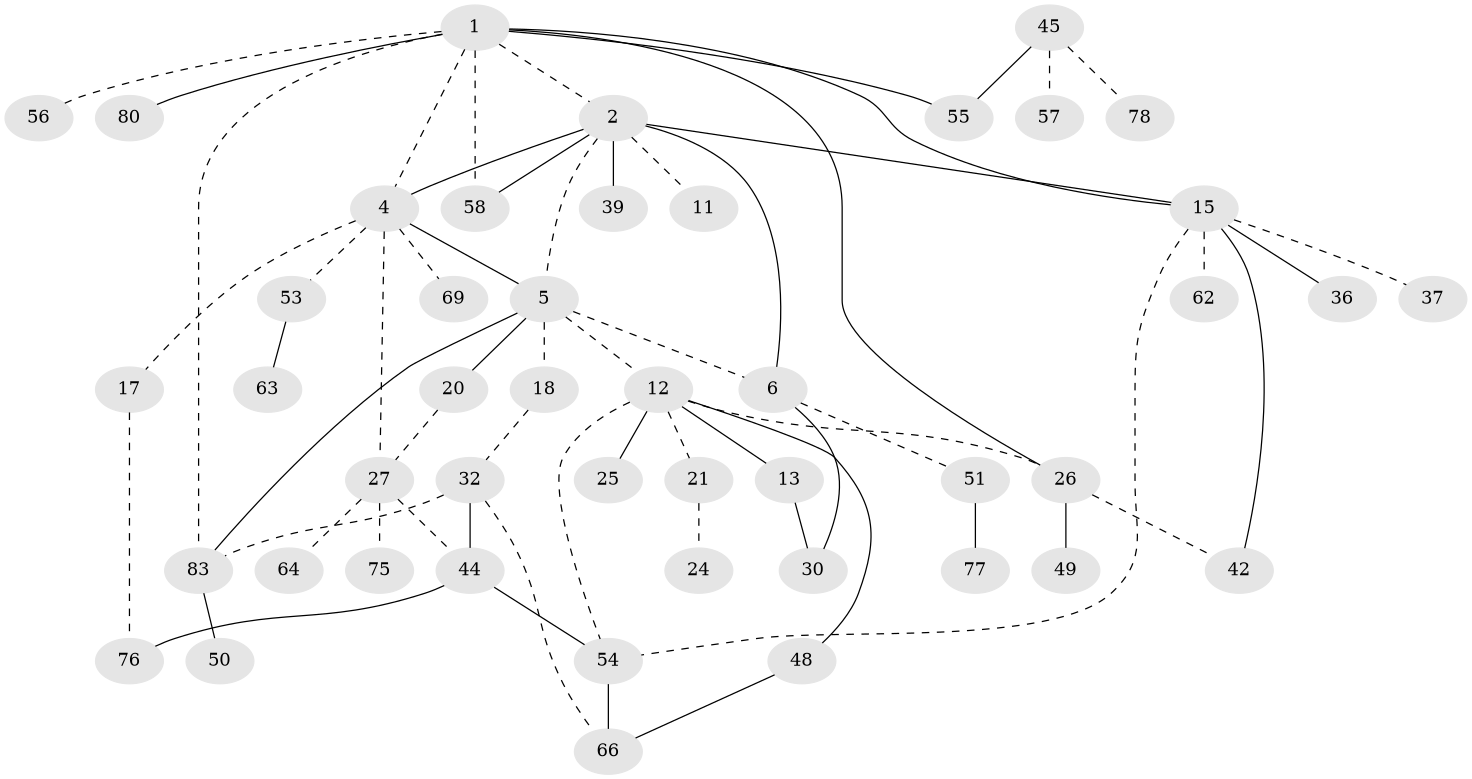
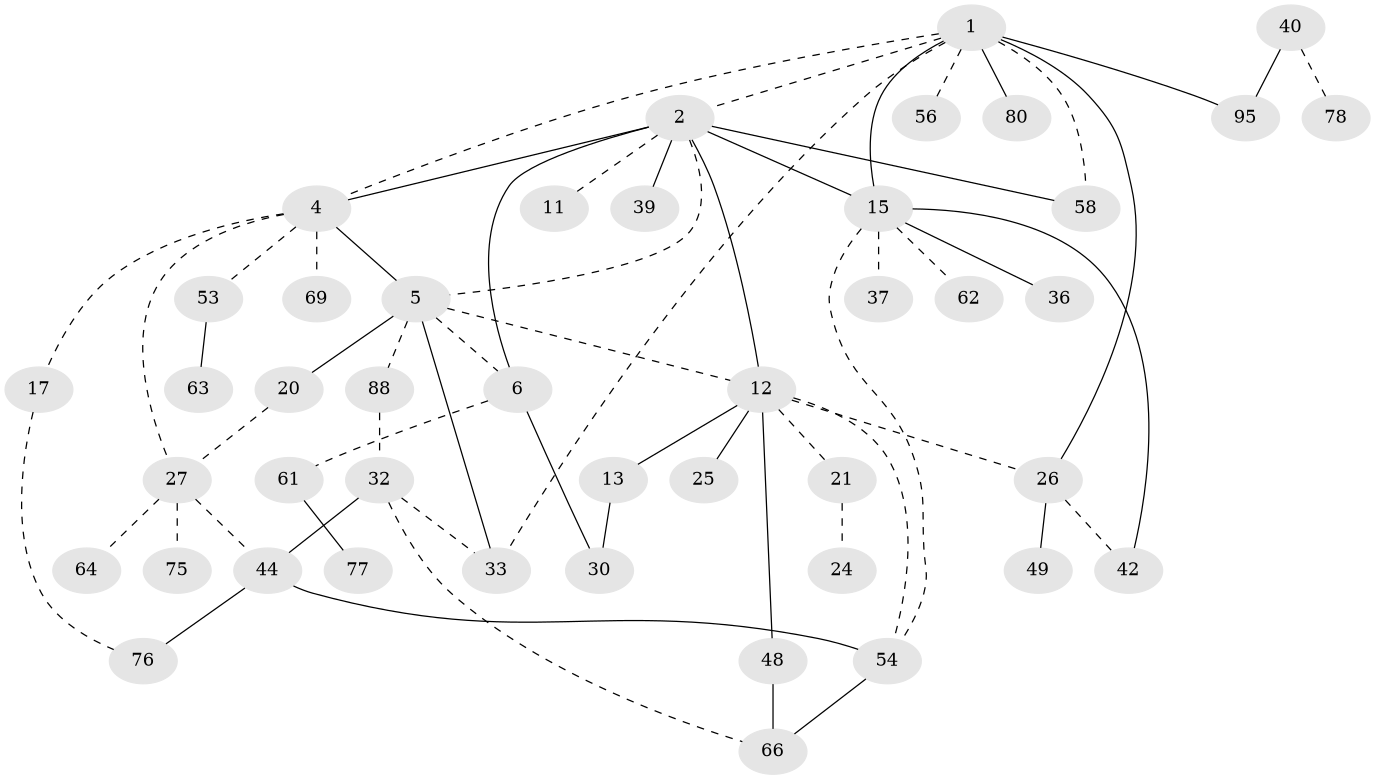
node "45": label "45" -> "40"
node "55": label "55" -> "95"
node "57": removed
edge "2" -- "12": added
node "18": label "18" -> "88"
node "51": label "51" -> "61"
node "83": label "83" -> "33"
node "50": removed
